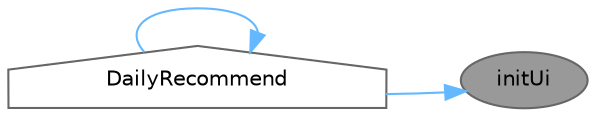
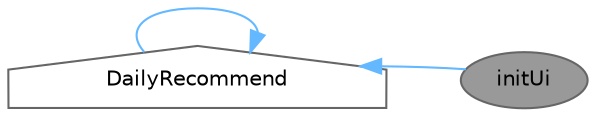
edge "DailyRecommend" -> "initUi": reversed
